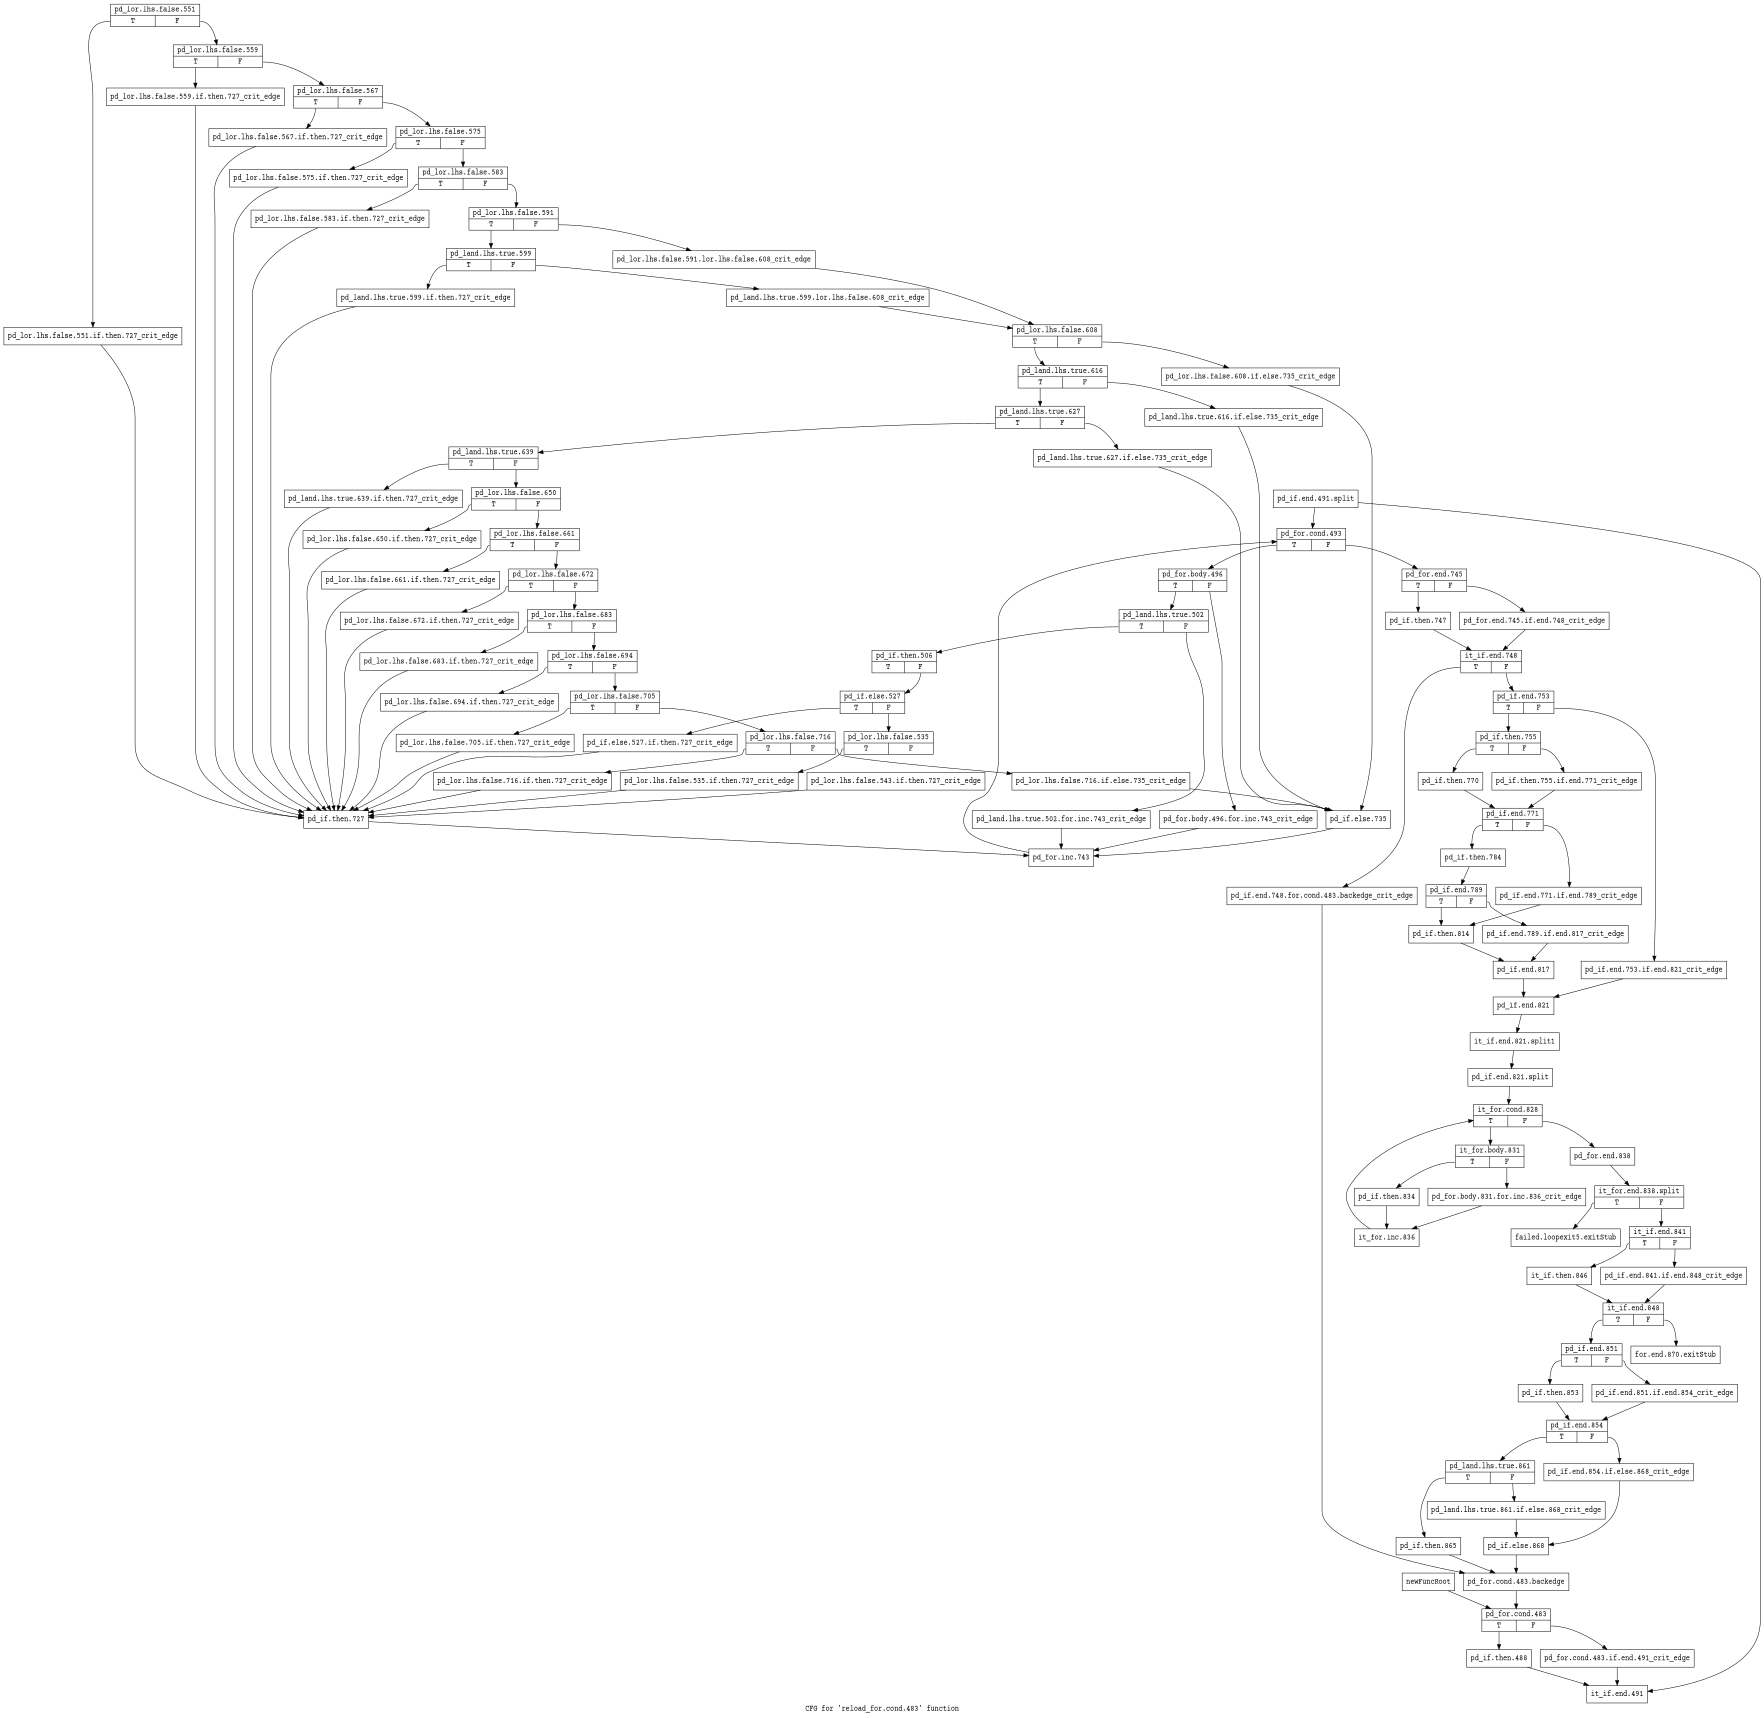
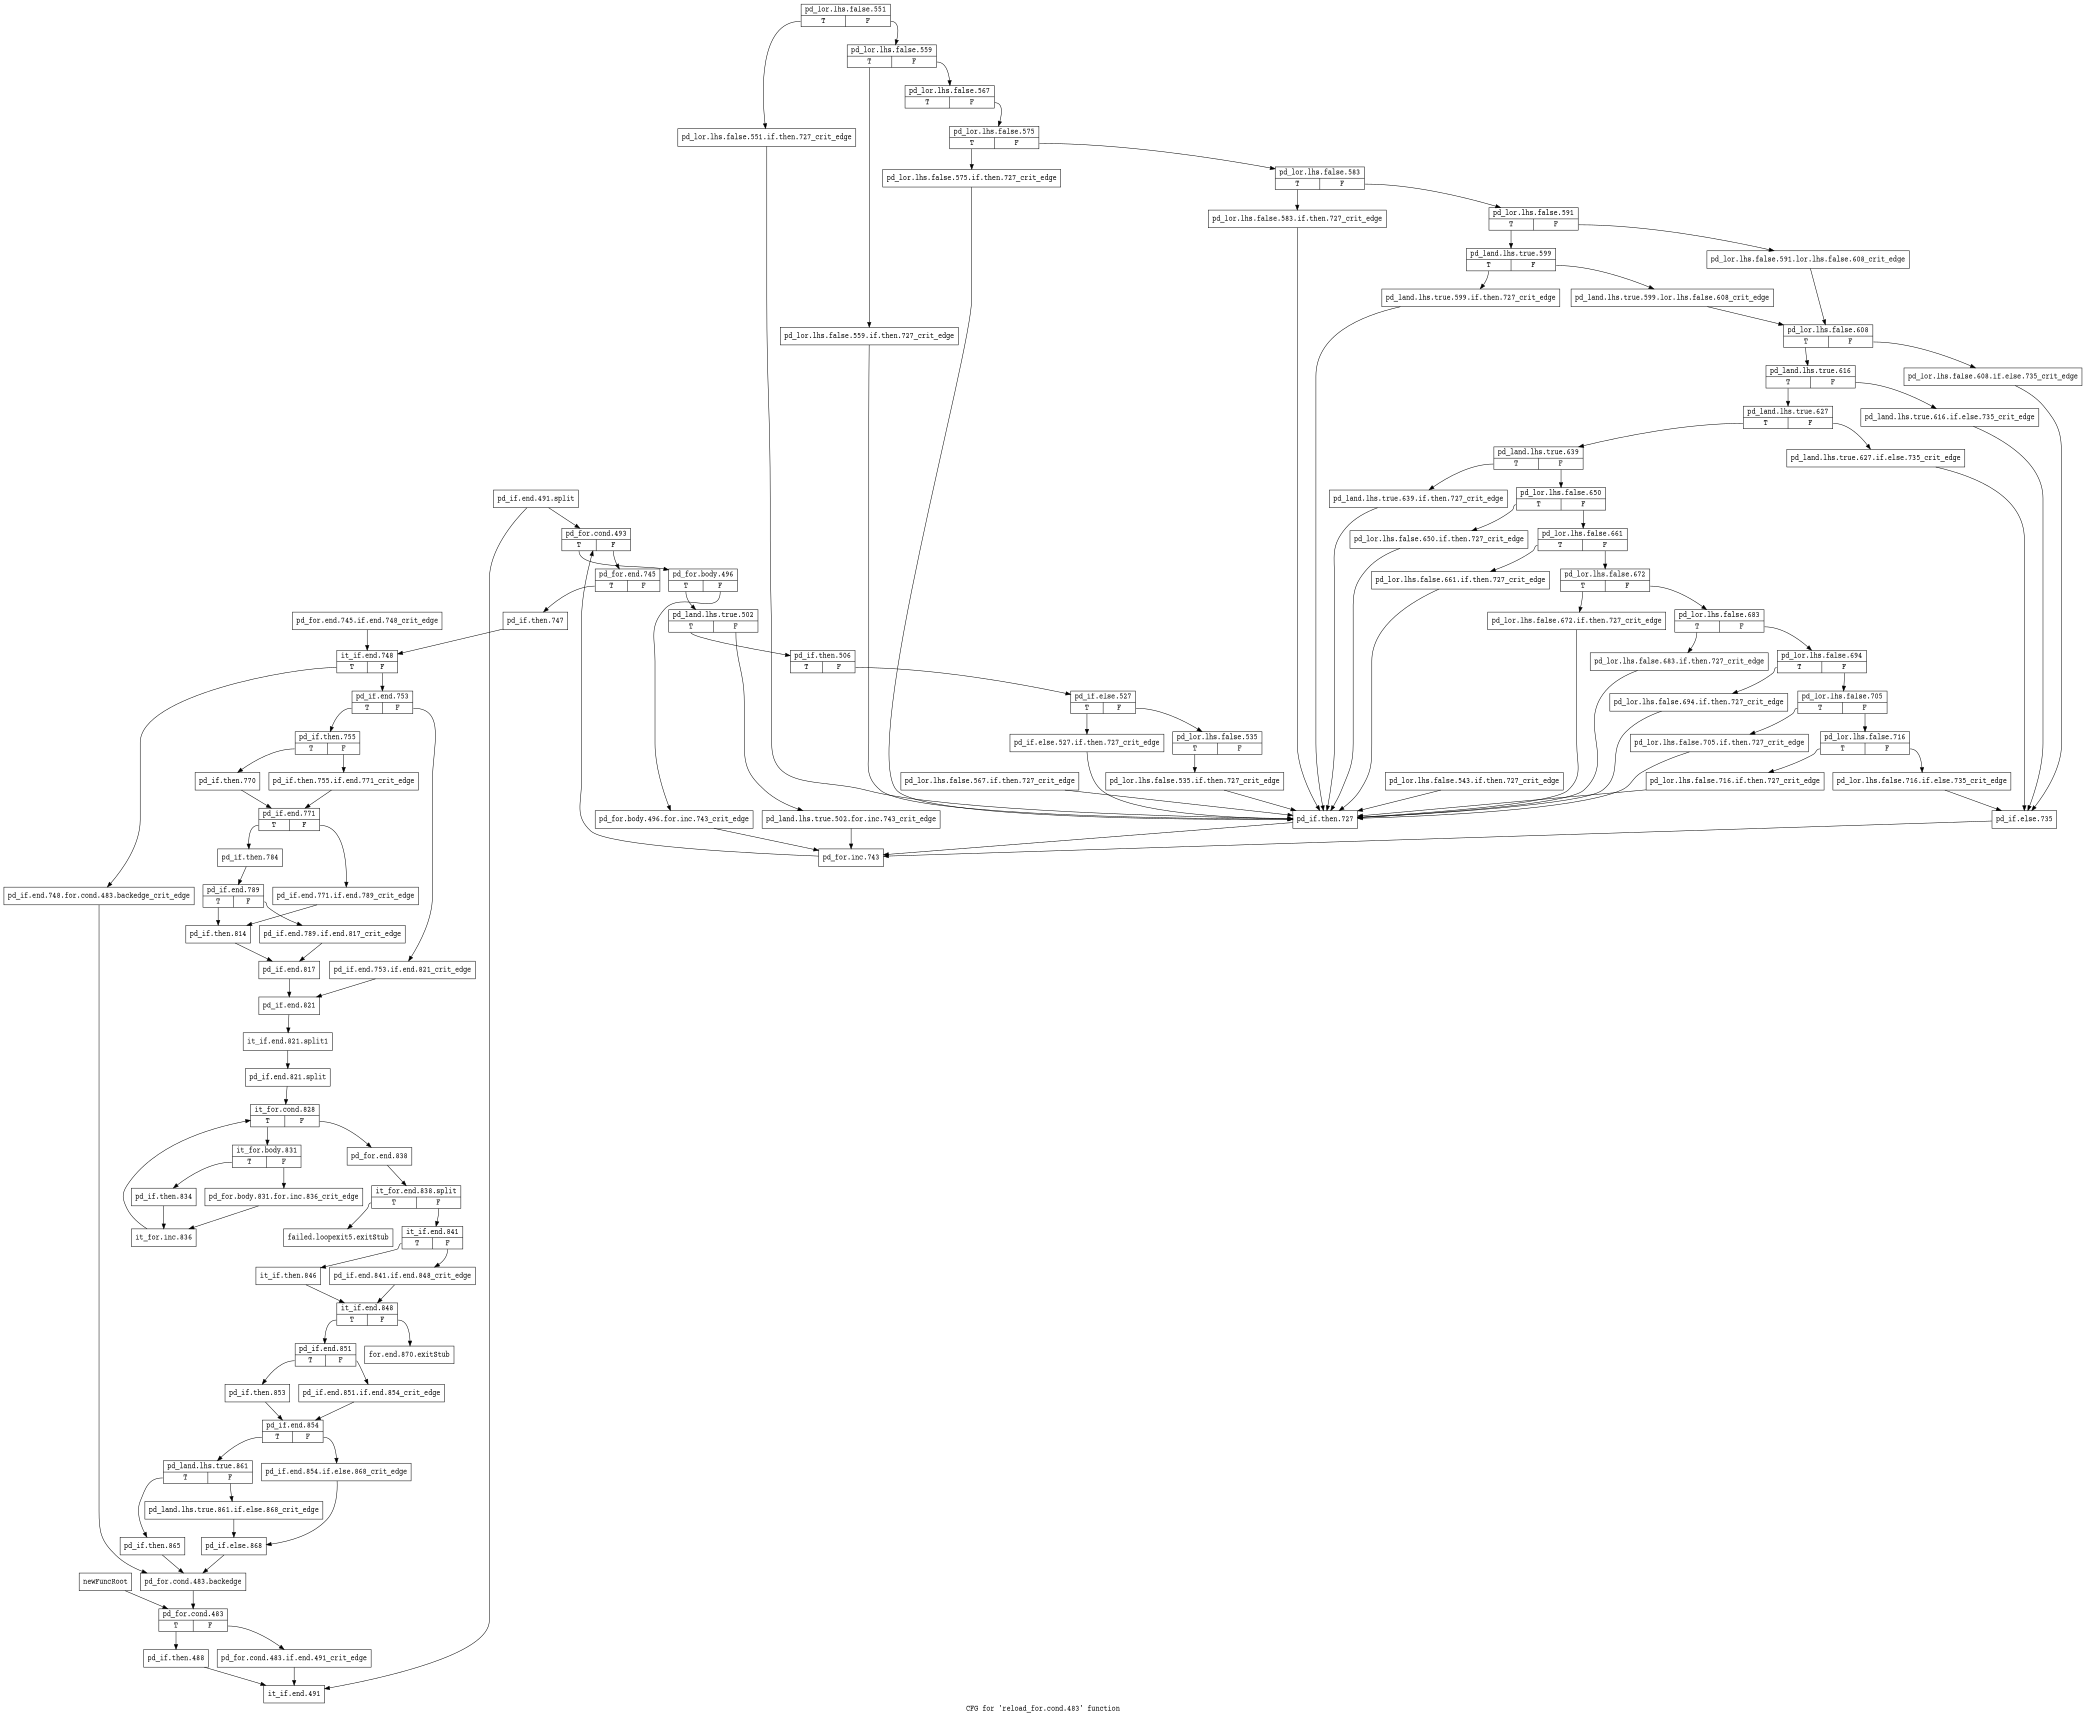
edge "pd_lor.lhs.false.567" -> "pd_lor.lhs.false.567.if.then.727_crit_edge": removed
edge "pd_for.end.745" -> "pd_for.end.745.if.end.748_crit_edge": removed
